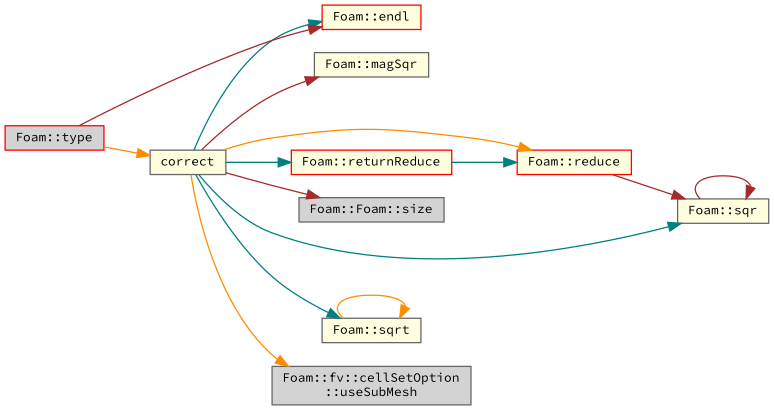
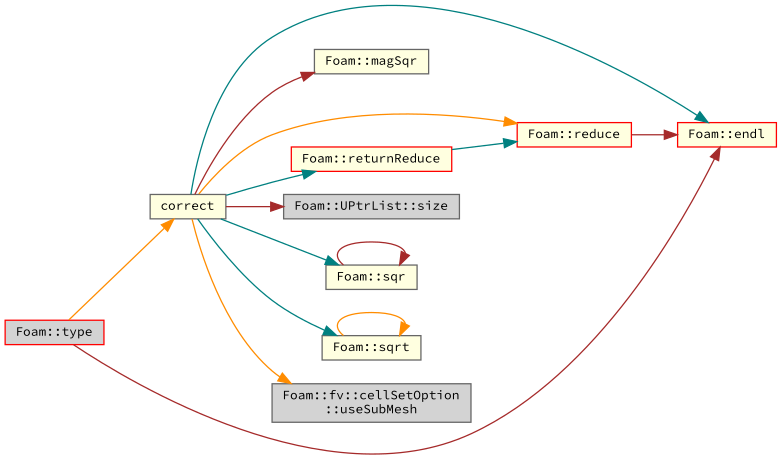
edge "Foam::reduce" -> "Foam::sqr": now "Foam::reduce" -> "Foam::endl"
node "Foam::Foam::size": label "Foam::Foam::size" -> "Foam::UPtrList::size"
